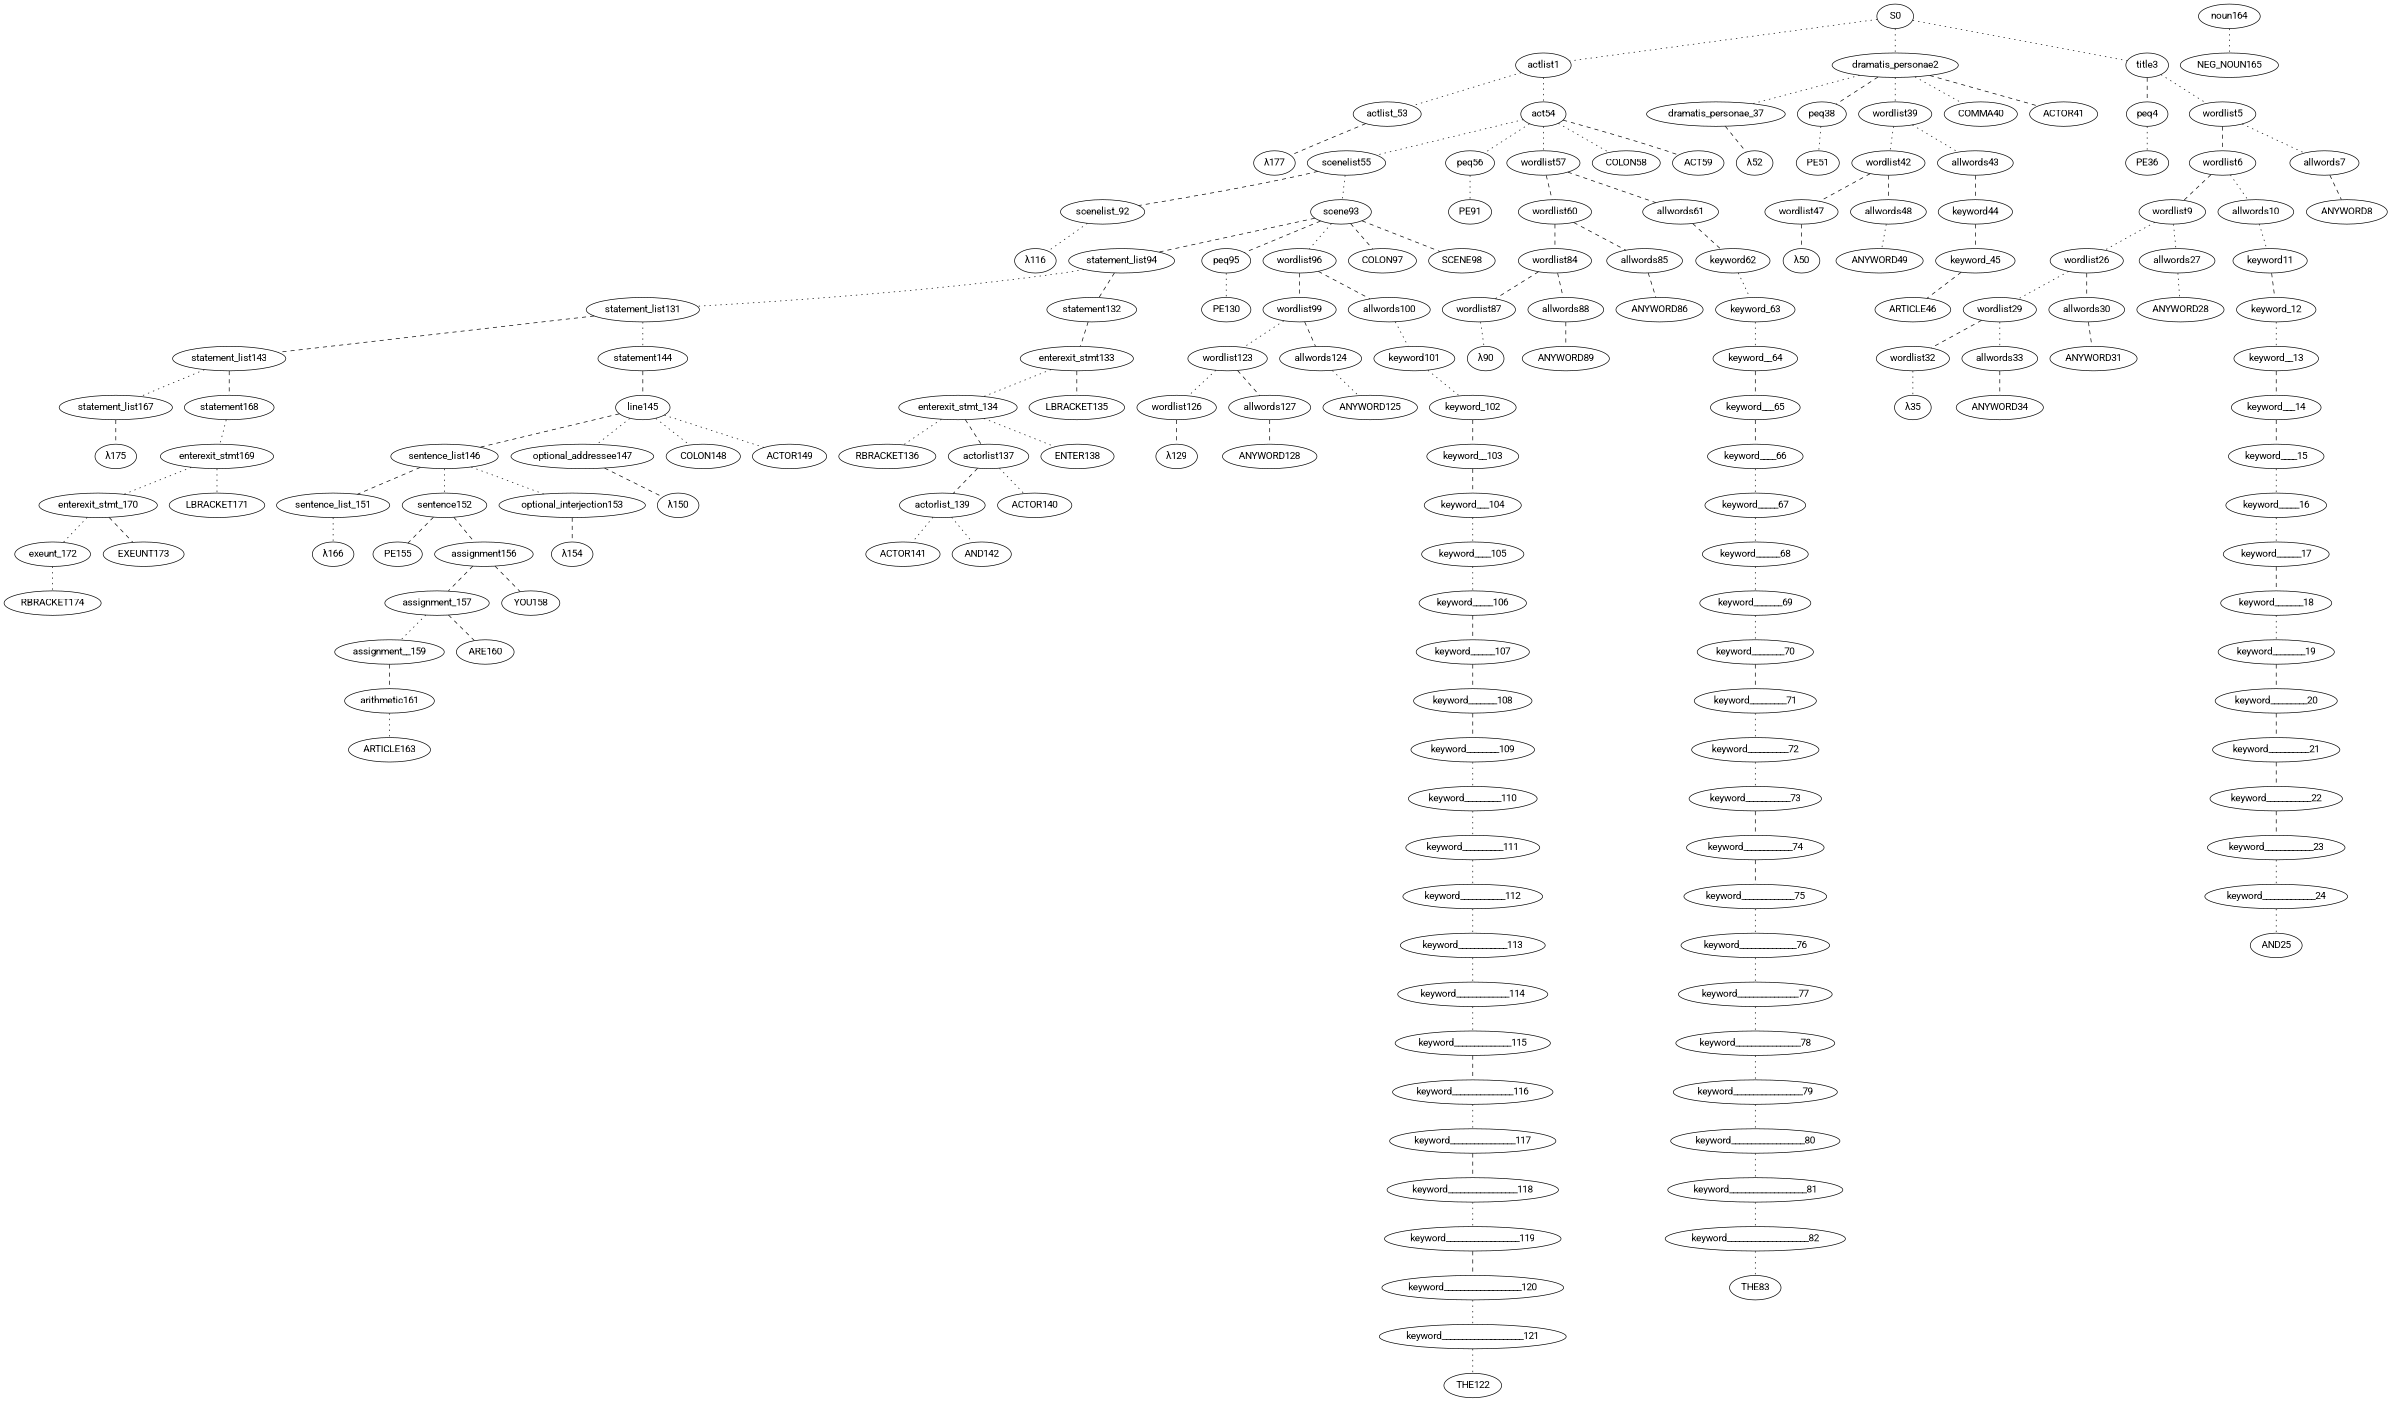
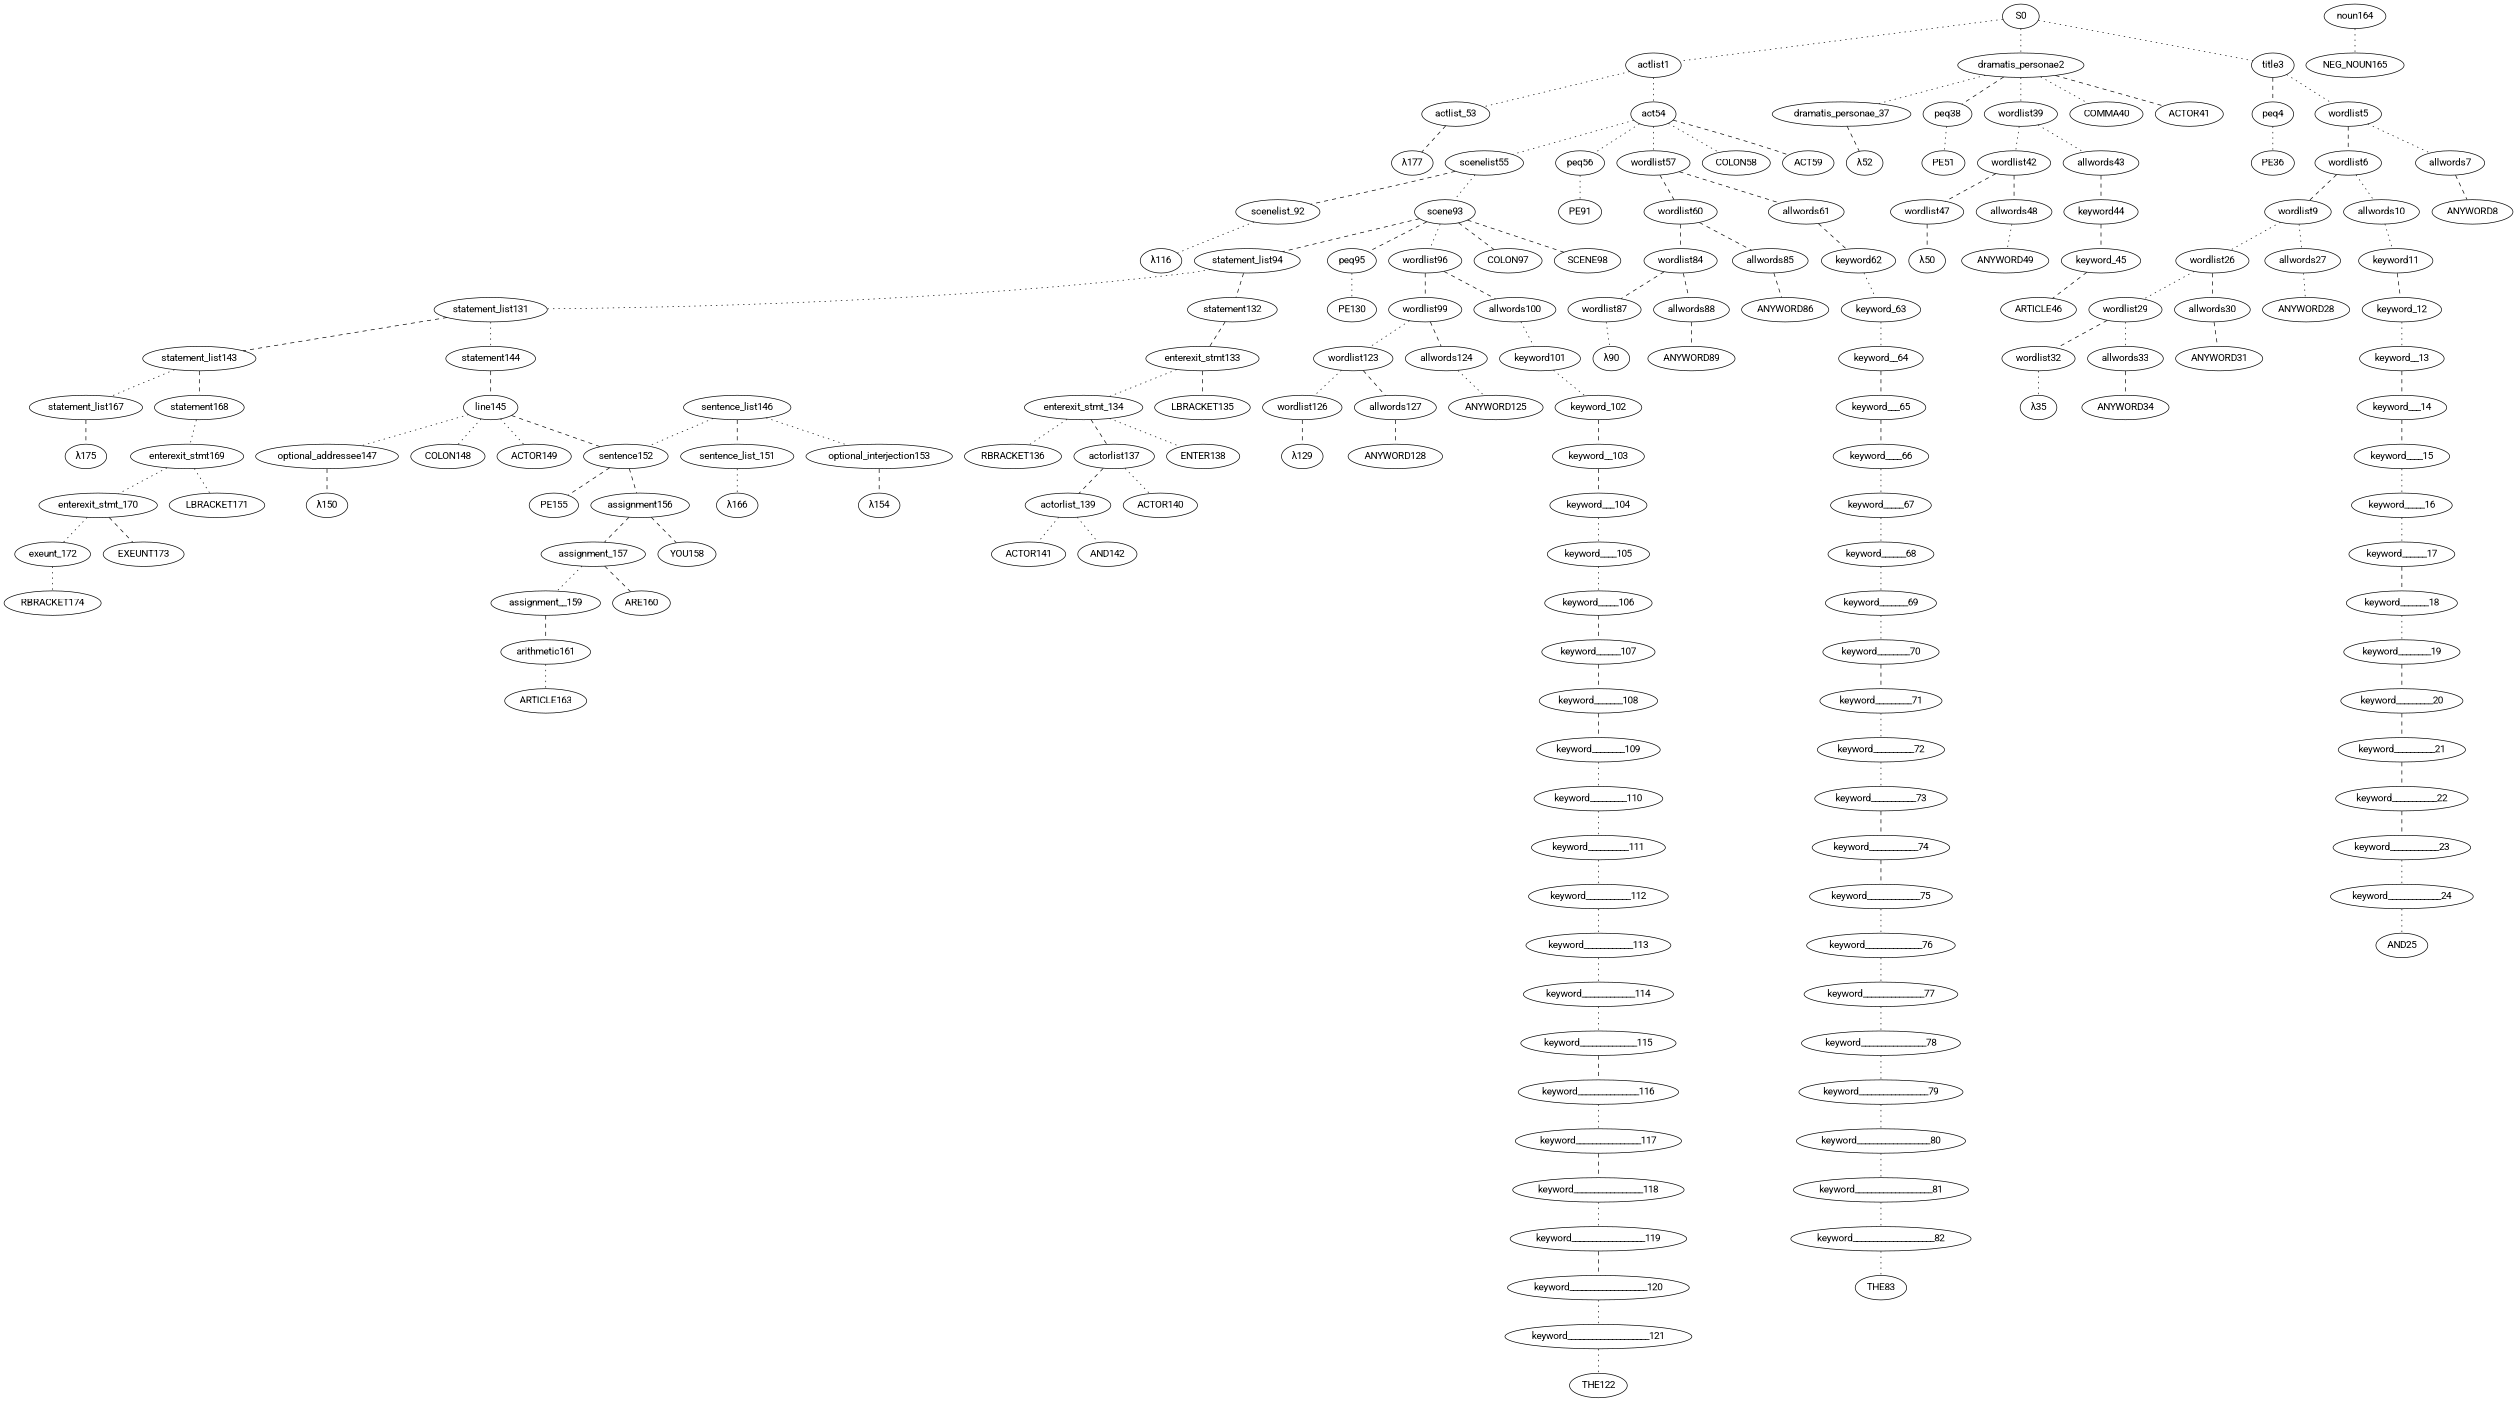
edge "line145" -- "sentence_list146": now "line145" -- "sentence152"
